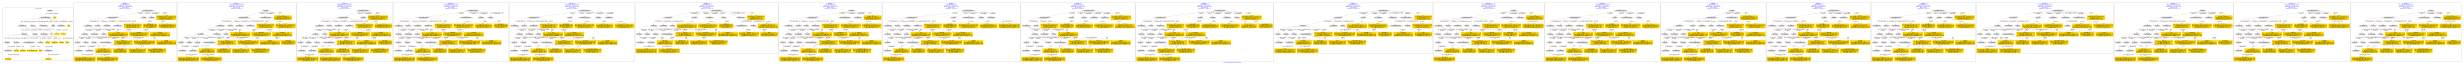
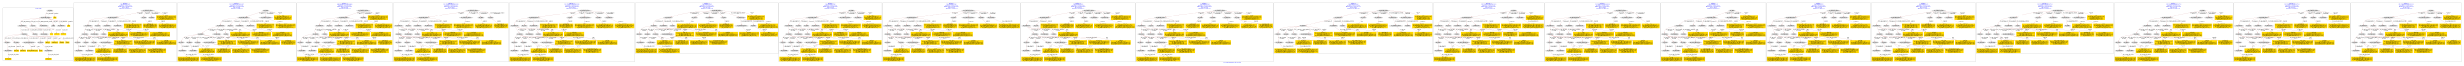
node "title": fillcolor lightgray -> gold
